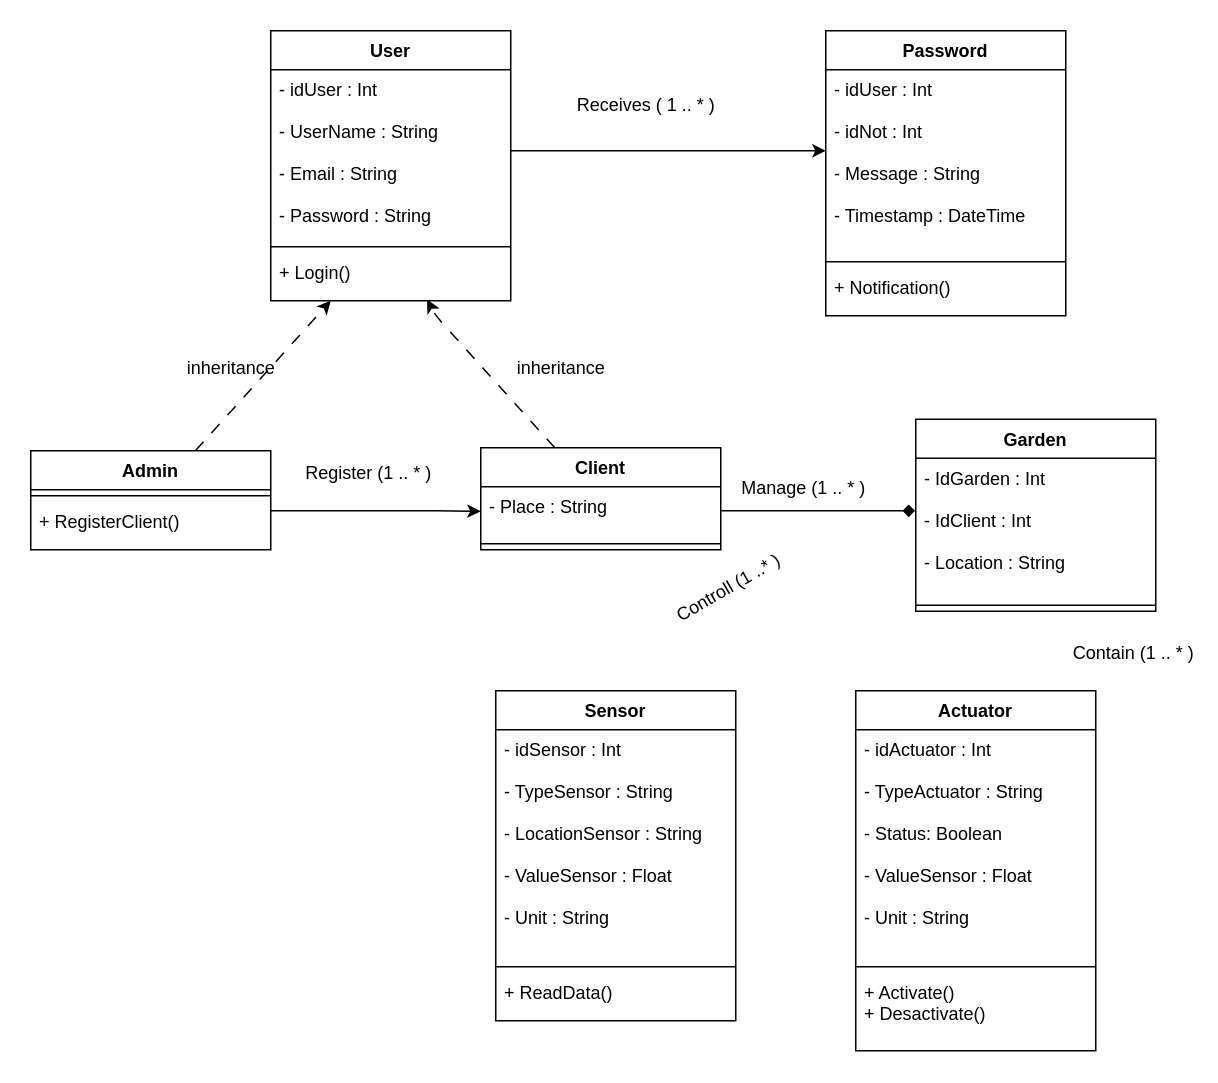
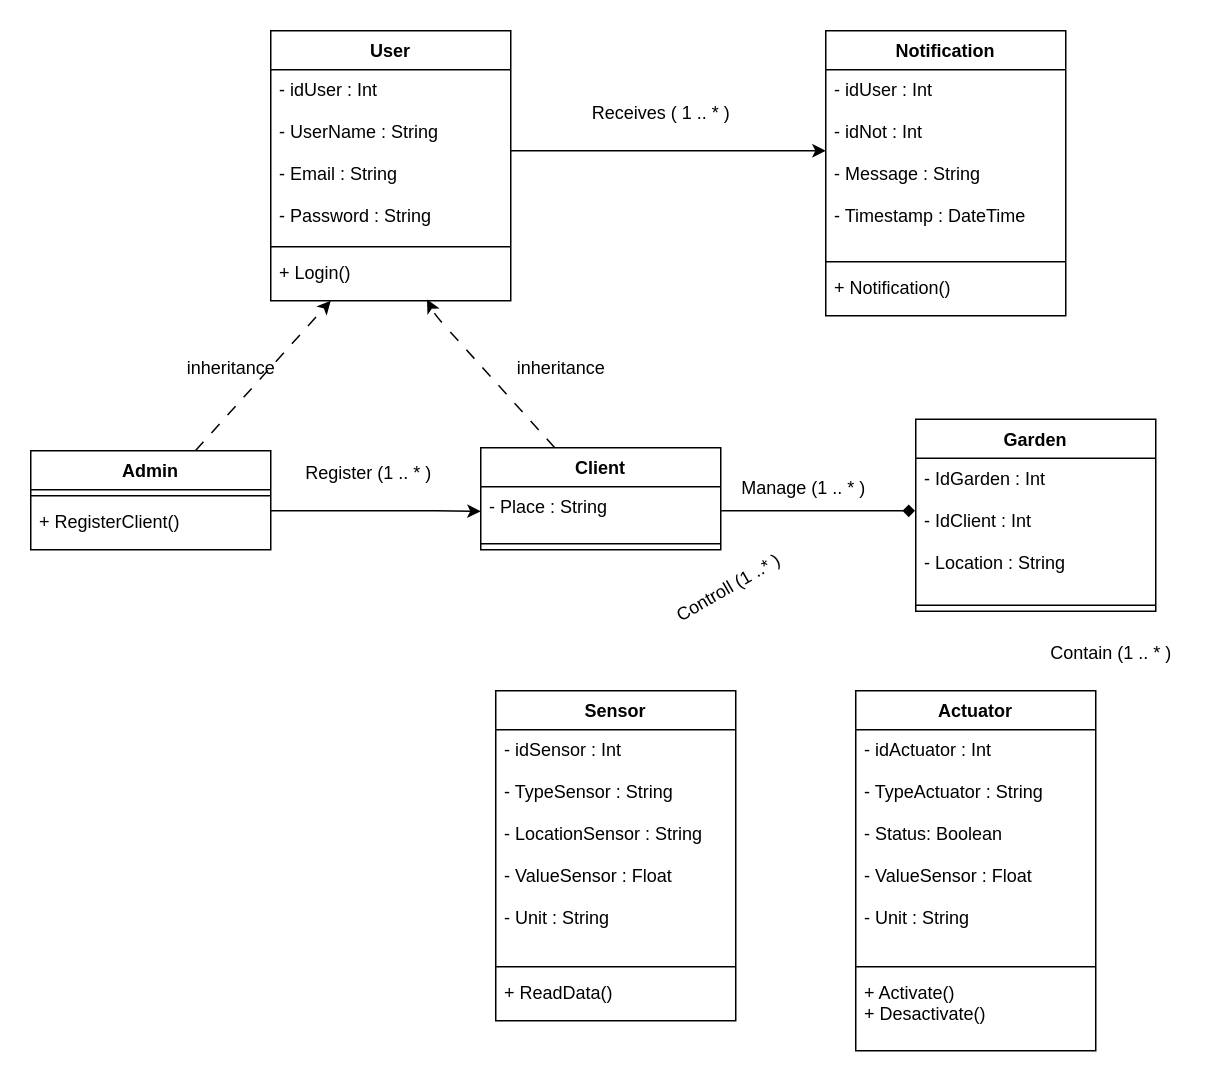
node "Password": label "Password" -> "Notification"
node "Receives ( 1 .. * )": moved (646, 106) -> (661, 113)
node "Contain (1 .. * )": moved (1133, 653) -> (1111, 653)
